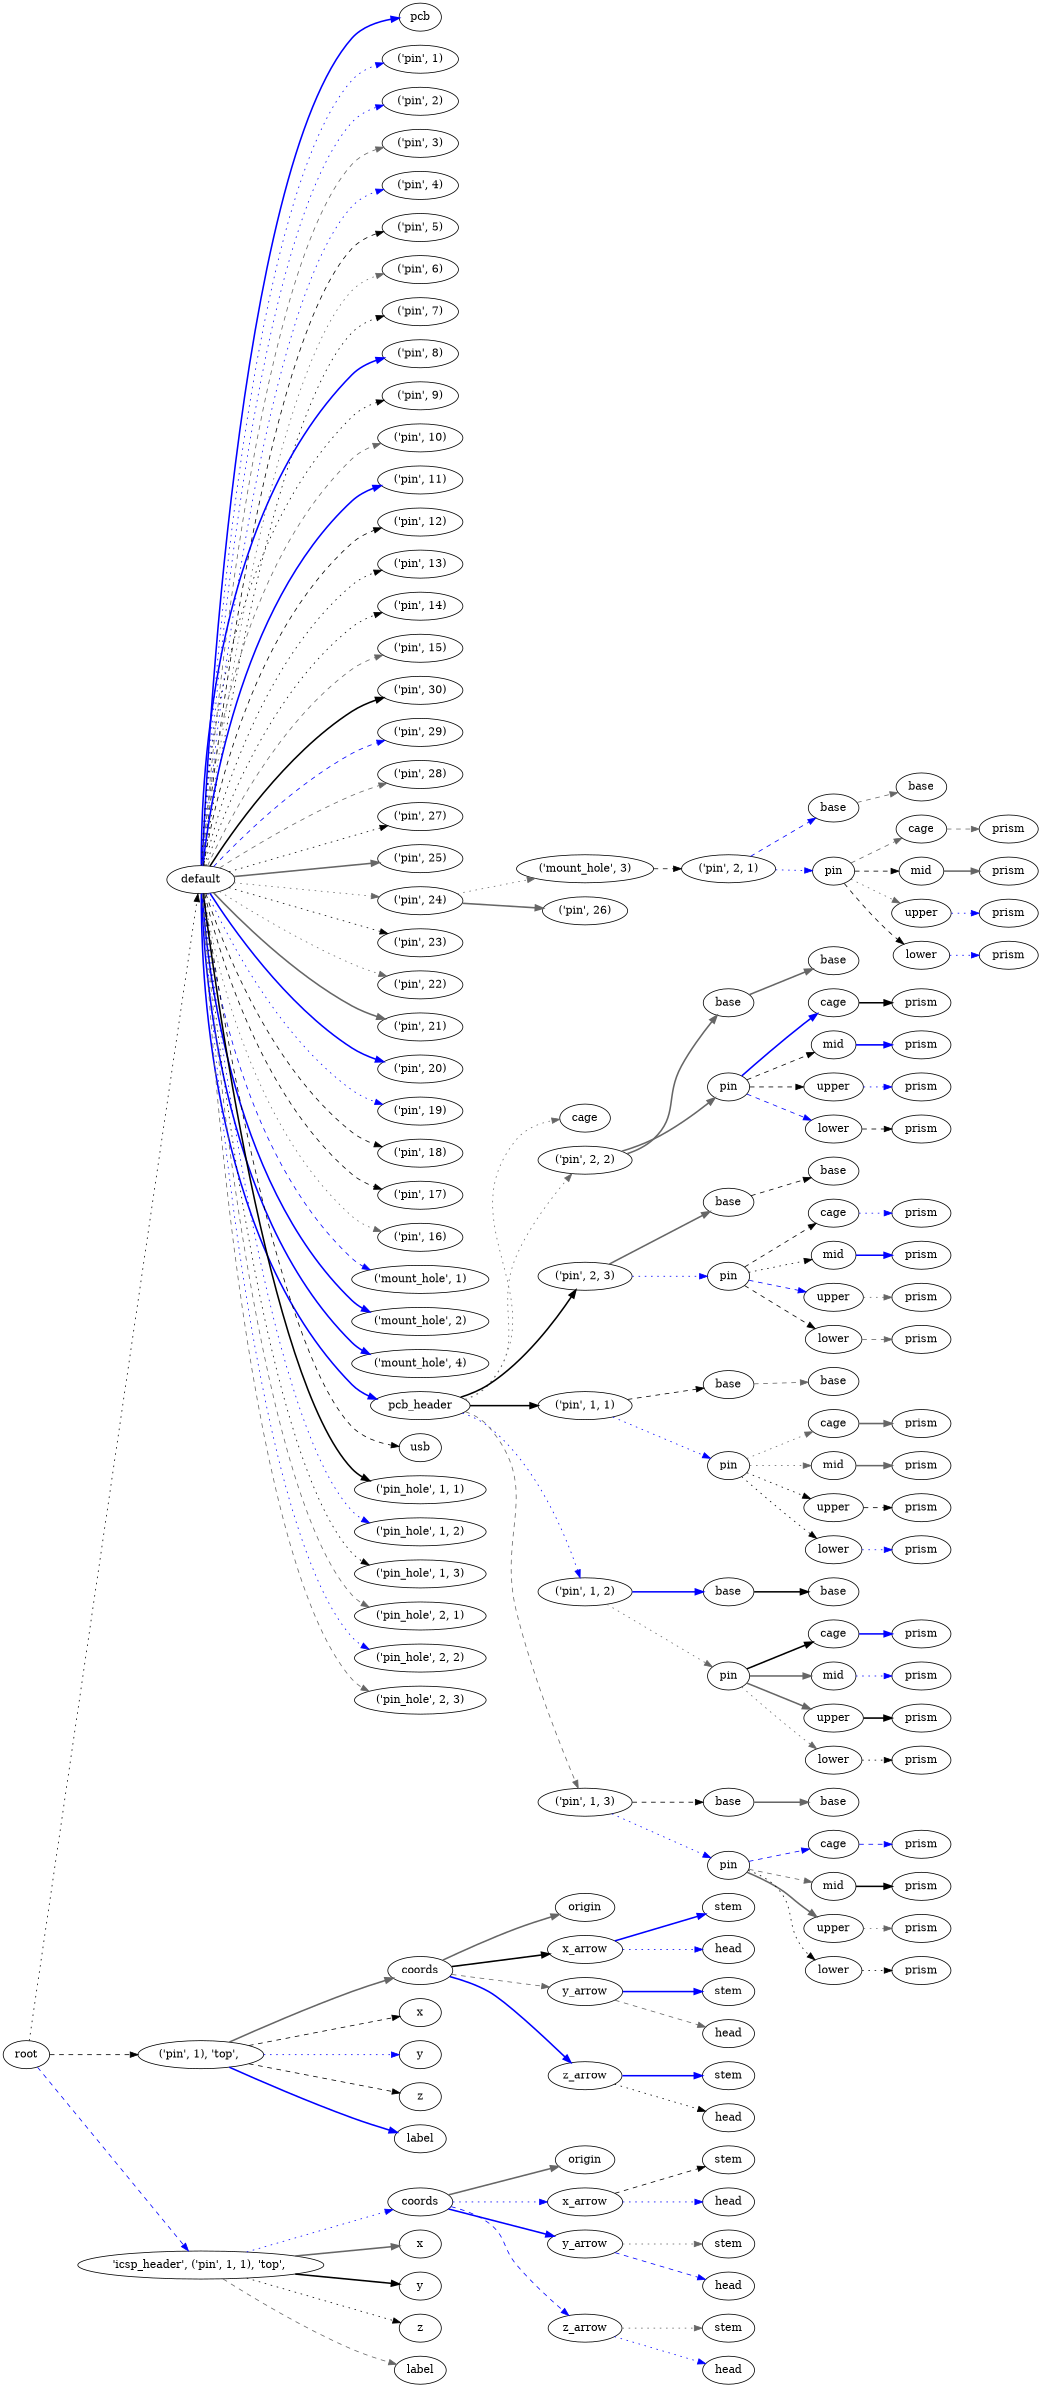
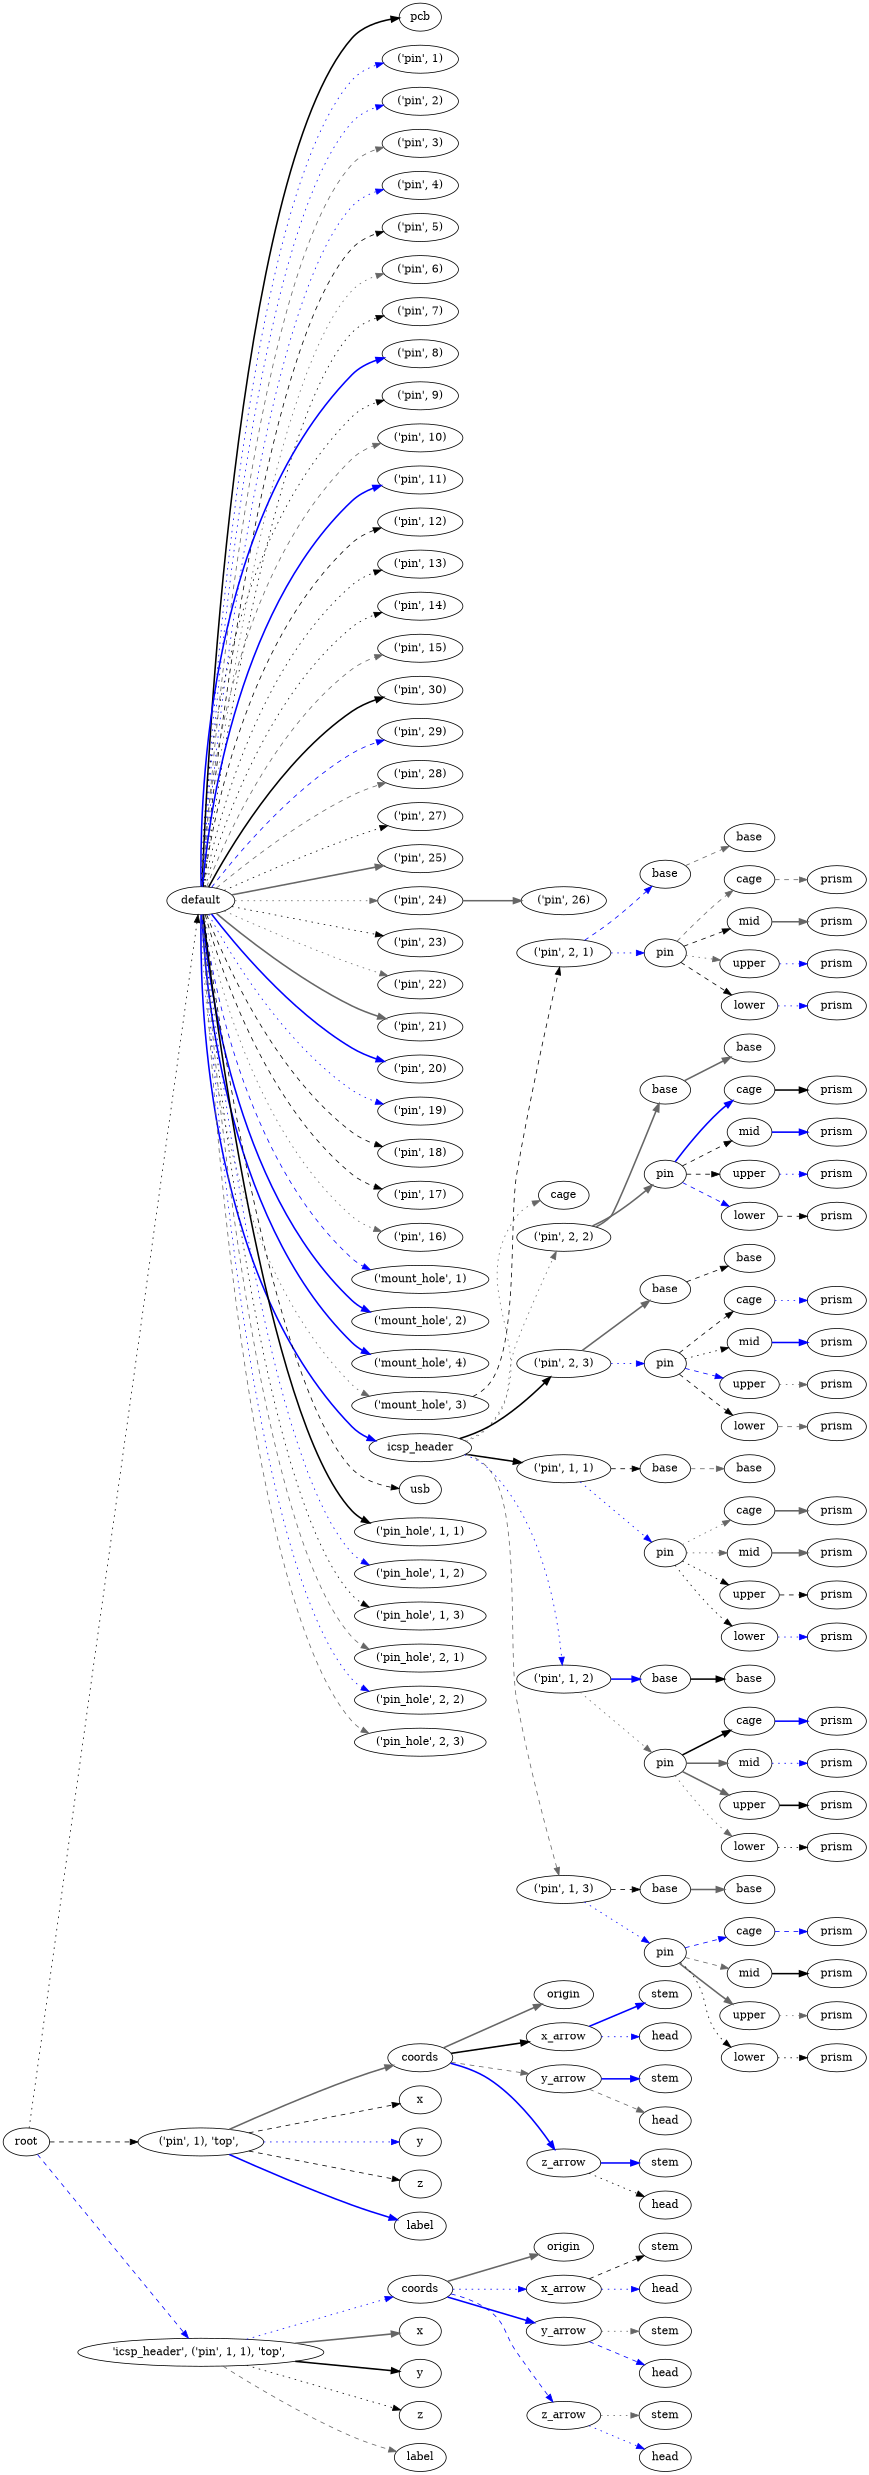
edge "default" -> "pcb": color blue -> black
edge "('pin', 24)" -> "('mount_hole', 3)": now "default" -> "('mount_hole', 3)"
node "pcb_header": label "pcb_header" -> "icsp_header"
